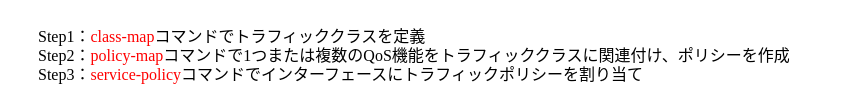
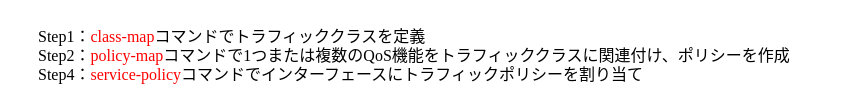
node "Step1：class-mapコマンドでトラフィッククラスを定義 Step2：policy-mapコマンドで1つまたは複数のQoS機能をトラフィッククラスに関連付け、ポリシーを作成 Step3：service-policyコマンドでインターフェースにトラフィックポリシーを割り当て": label "Step1：class-mapコマンドでトラフィッククラスを定義 Step2：policy-mapコマンドで1つまたは複数のQoS機能をトラフィッククラスに関連付け、ポリシーを作成 Step3：service-policyコマンドでインターフェースにトラフィックポリシーを割り当て" -> "Step1：class-mapコマンドでトラフィッククラスを定義 Step2：policy-mapコマンドで1つまたは複数のQoS機能をトラフィッククラスに関連付け、ポリシーを作成 Step4：service-policyコマンドでインターフェースにトラフィックポリシーを割り当て"
